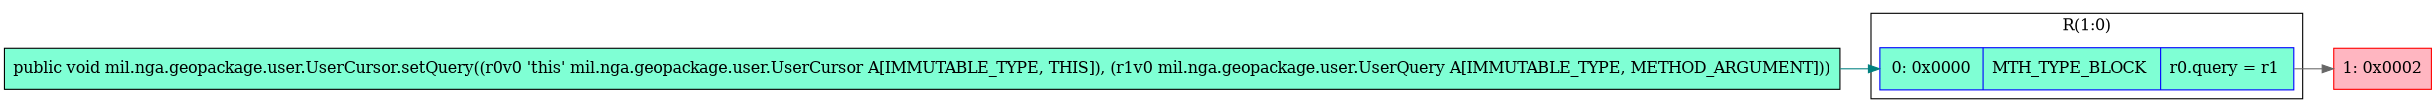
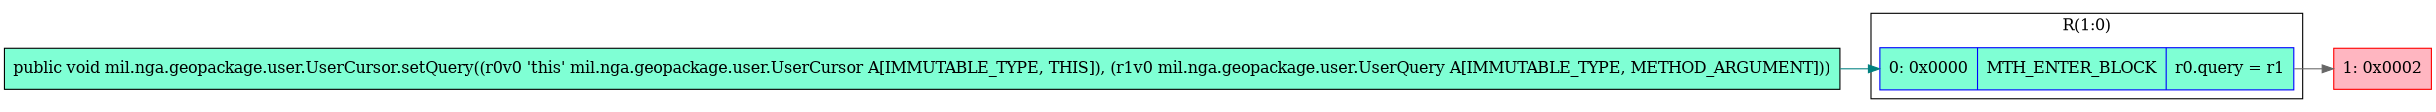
node "0: 0x0000": text "MTH_TYPE_BLOCK" -> "MTH_ENTER_BLOCK"
